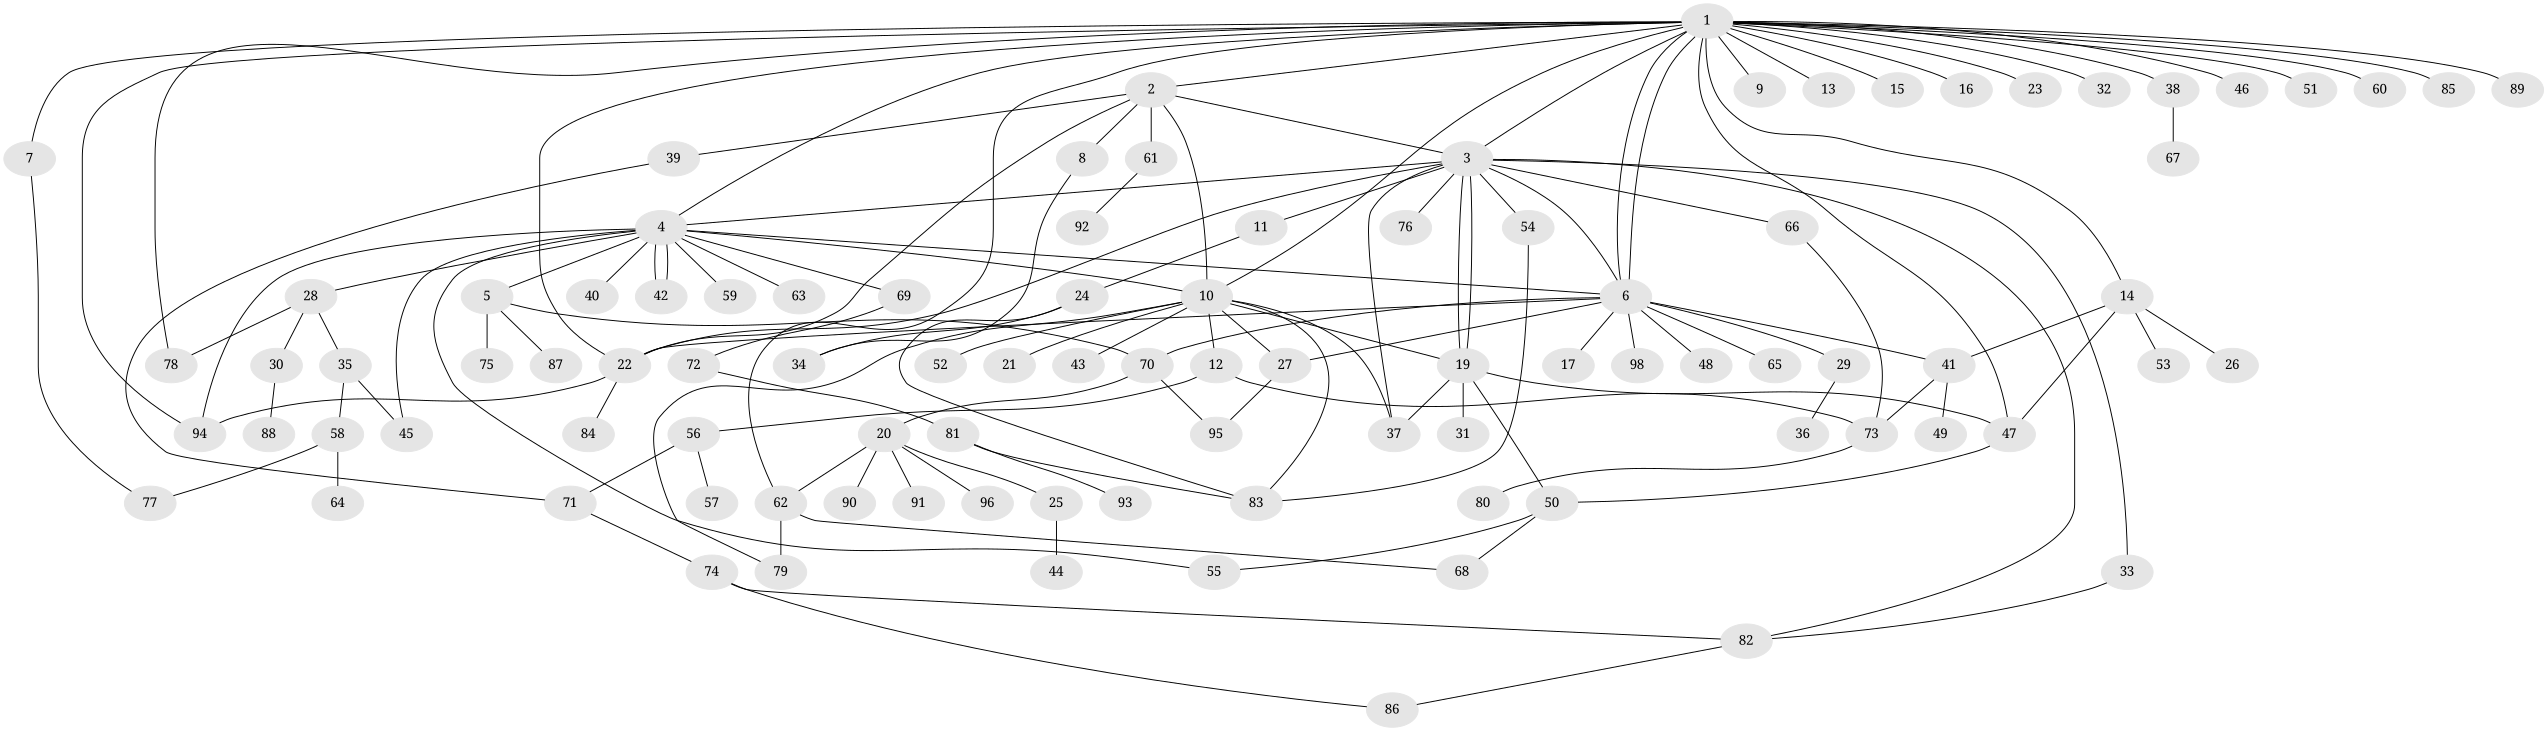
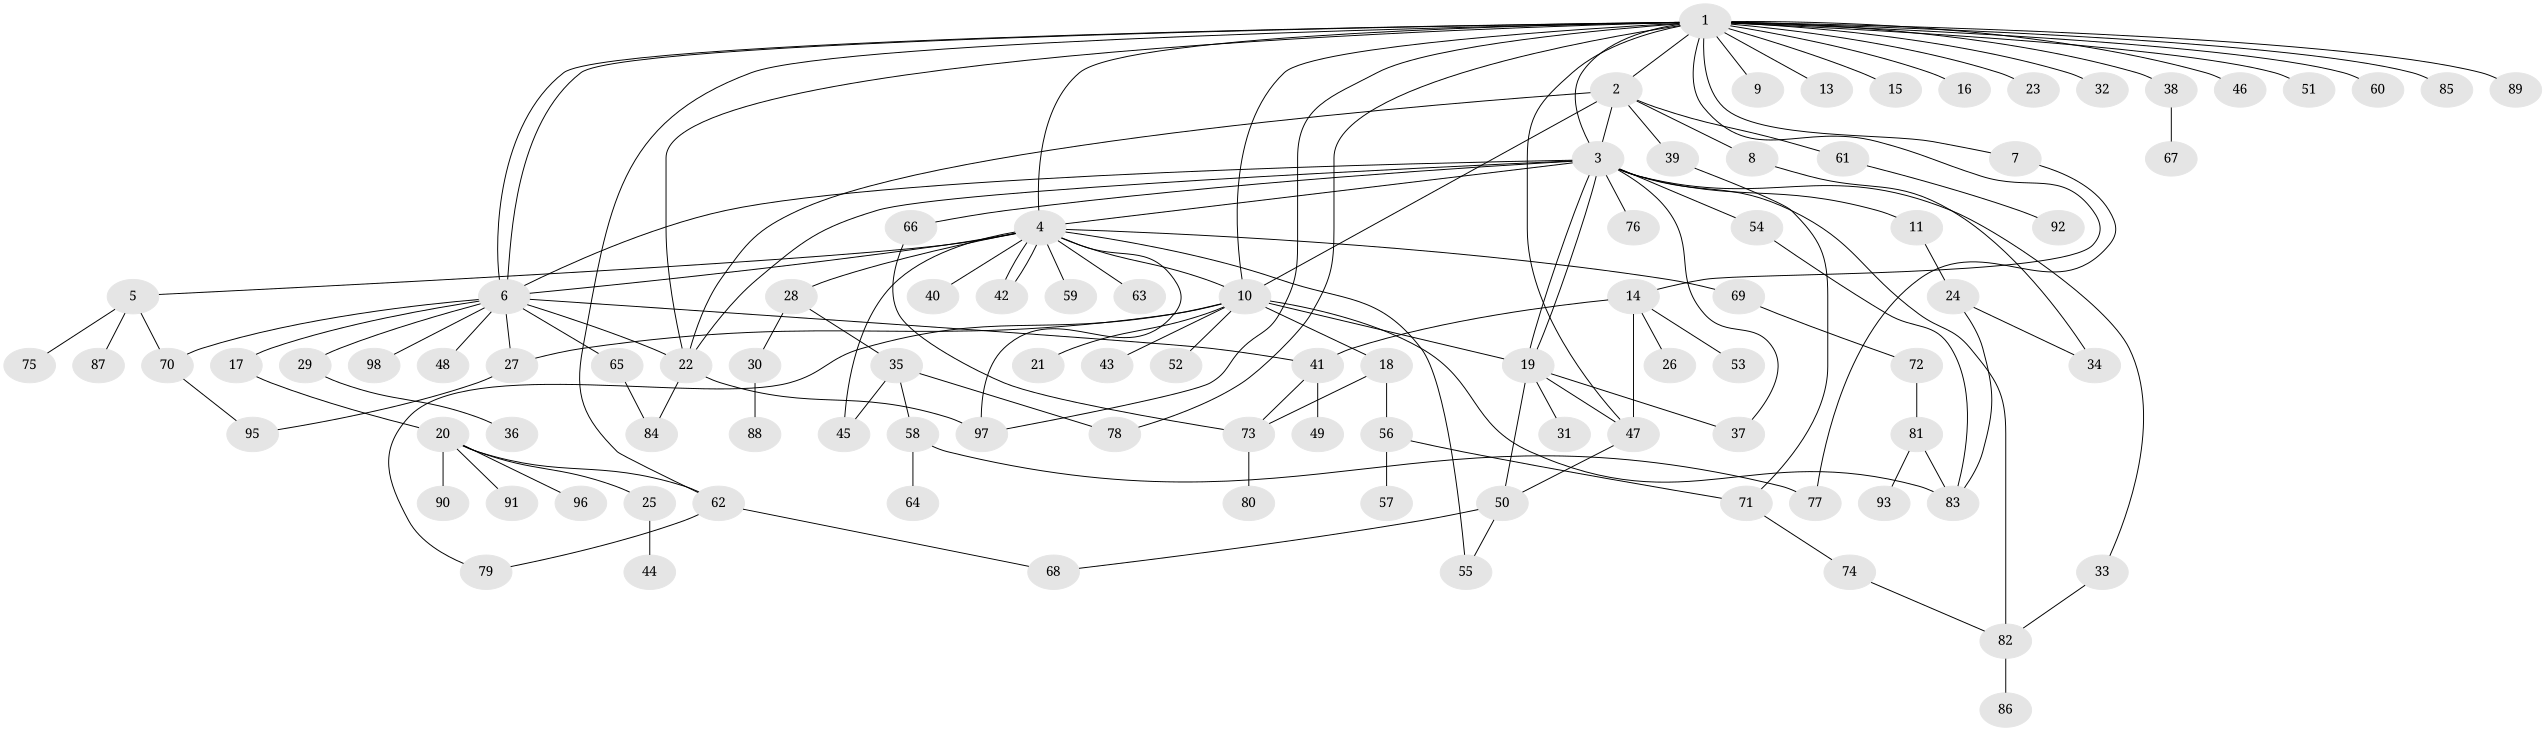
edge "28" -- "78": now "35" -- "78"
edge "10" -- "37": removed
node "12": label "12" -> "18"
edge "65" -- "84": added
edge "70" -- "20": now "17" -- "20"
node "94": label "94" -> "97"
edge "74" -- "86": removed
